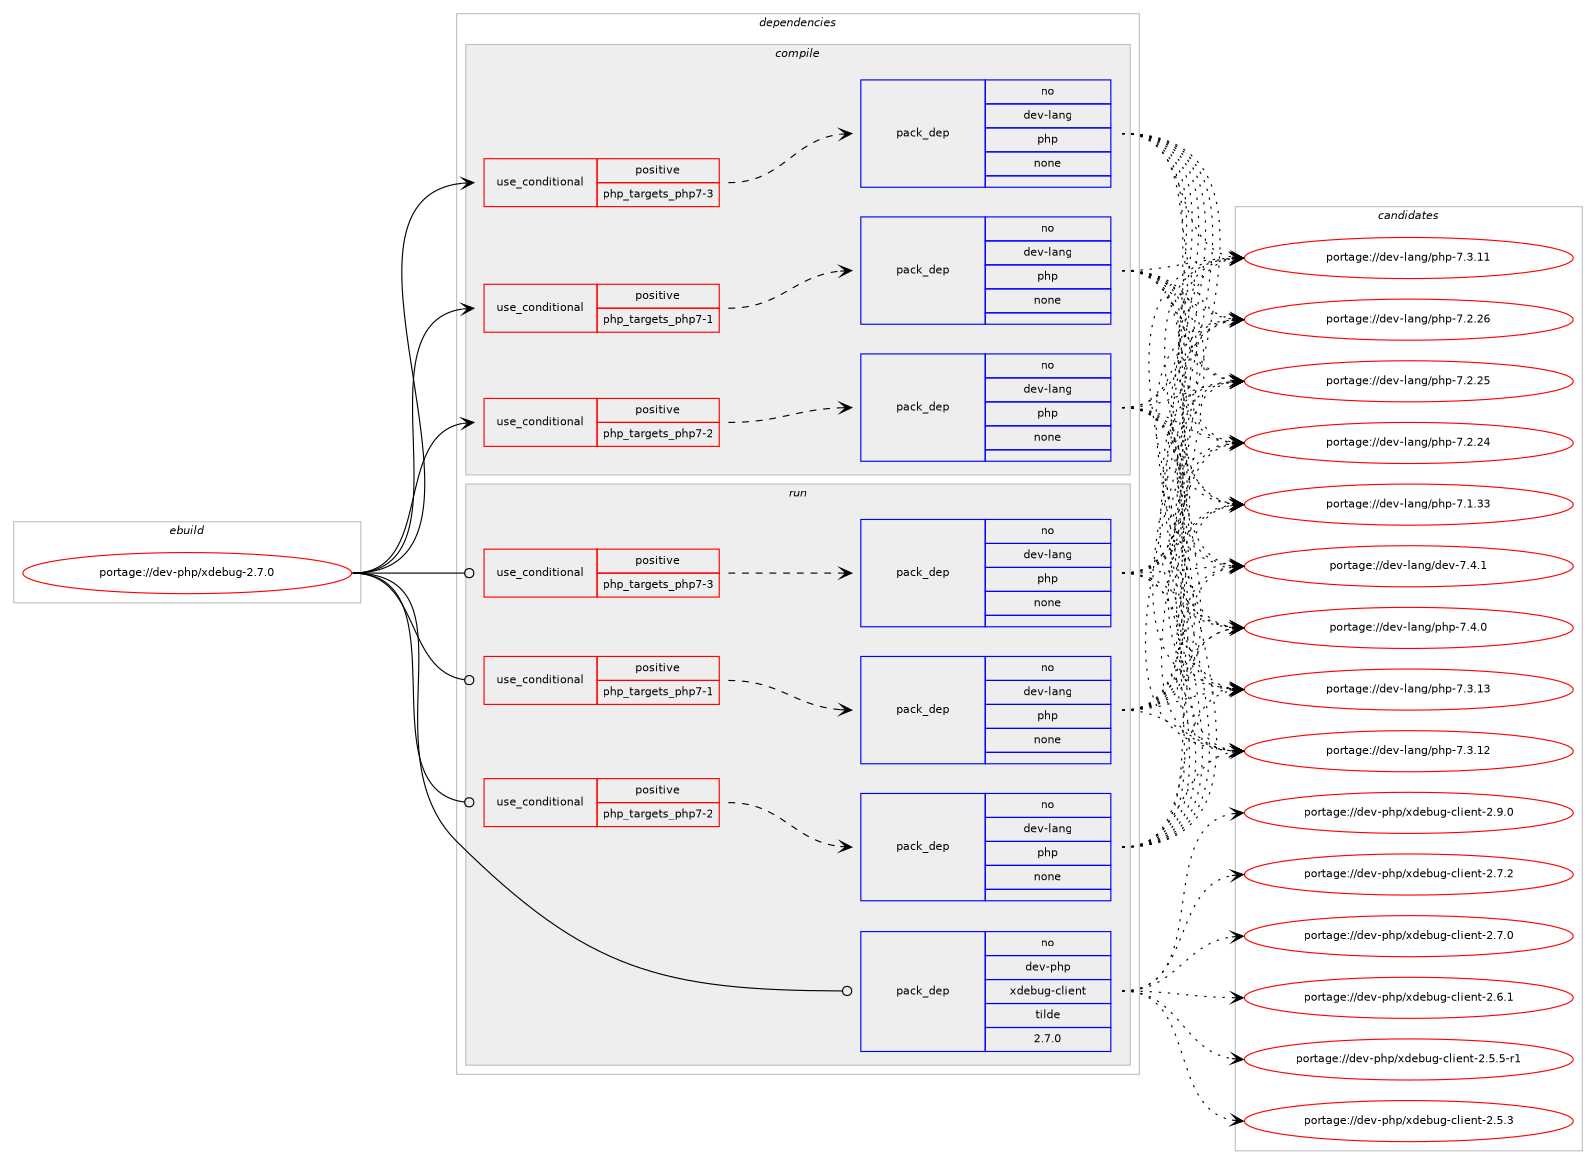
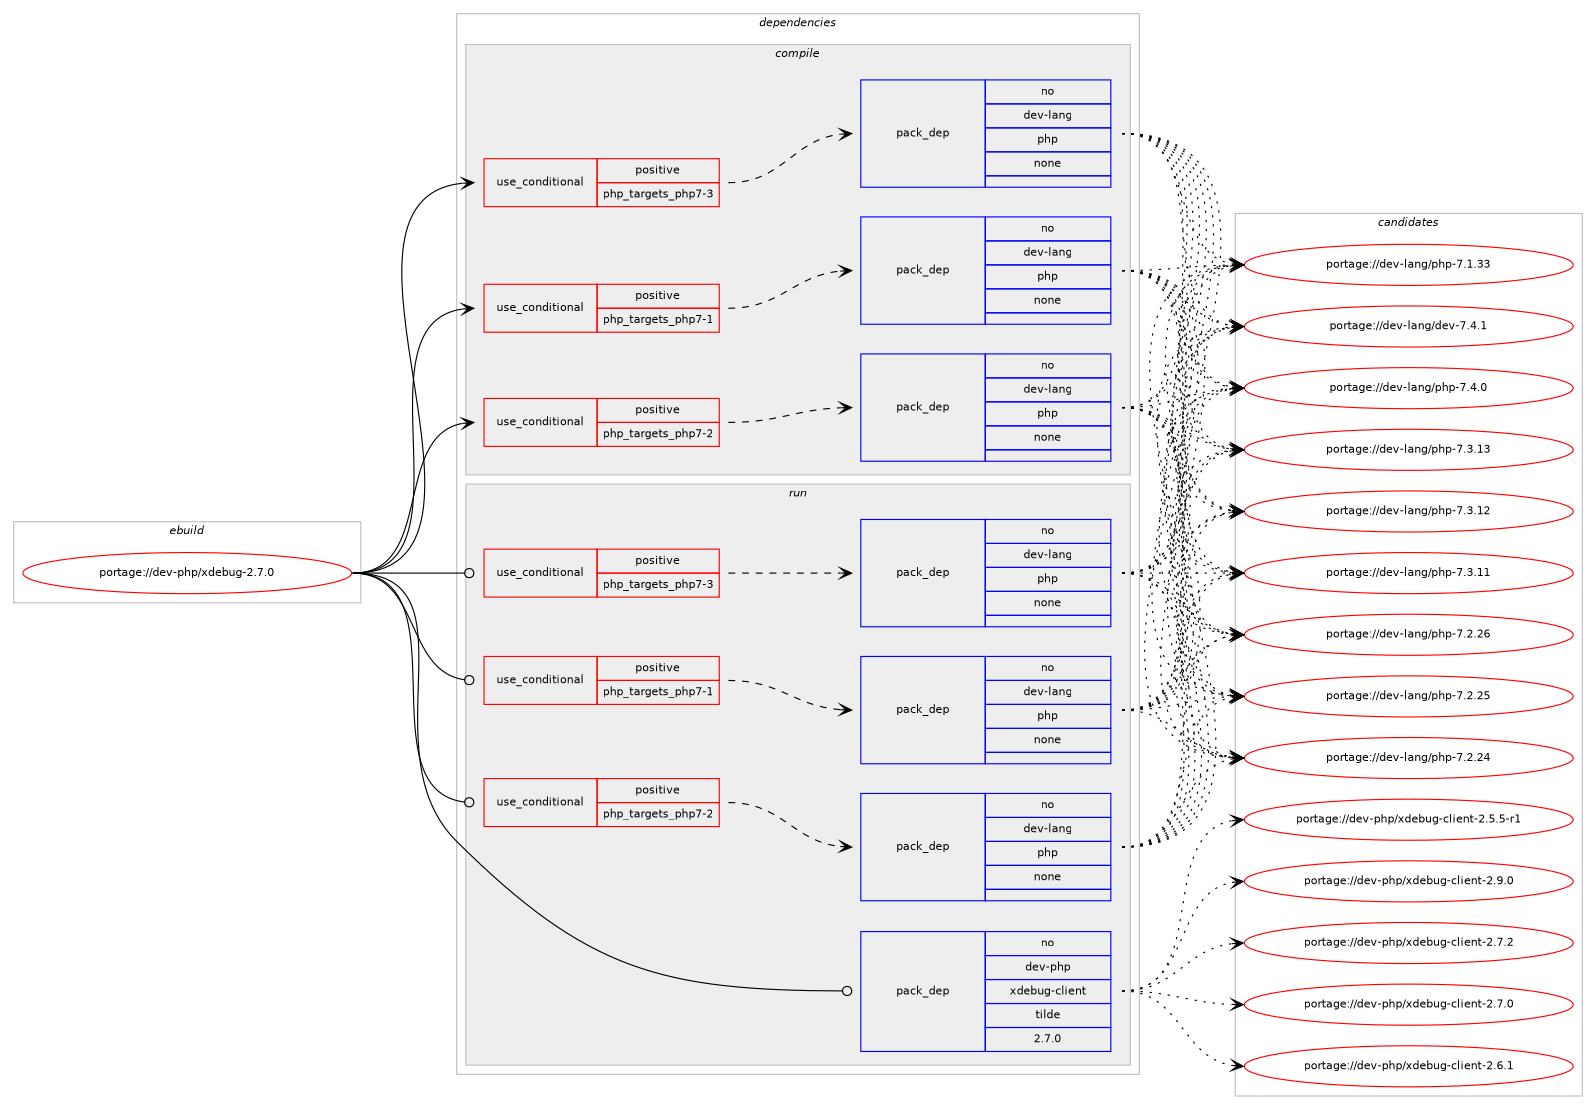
node "portage://dev-php/xdebug-client-2.5.3": removed
